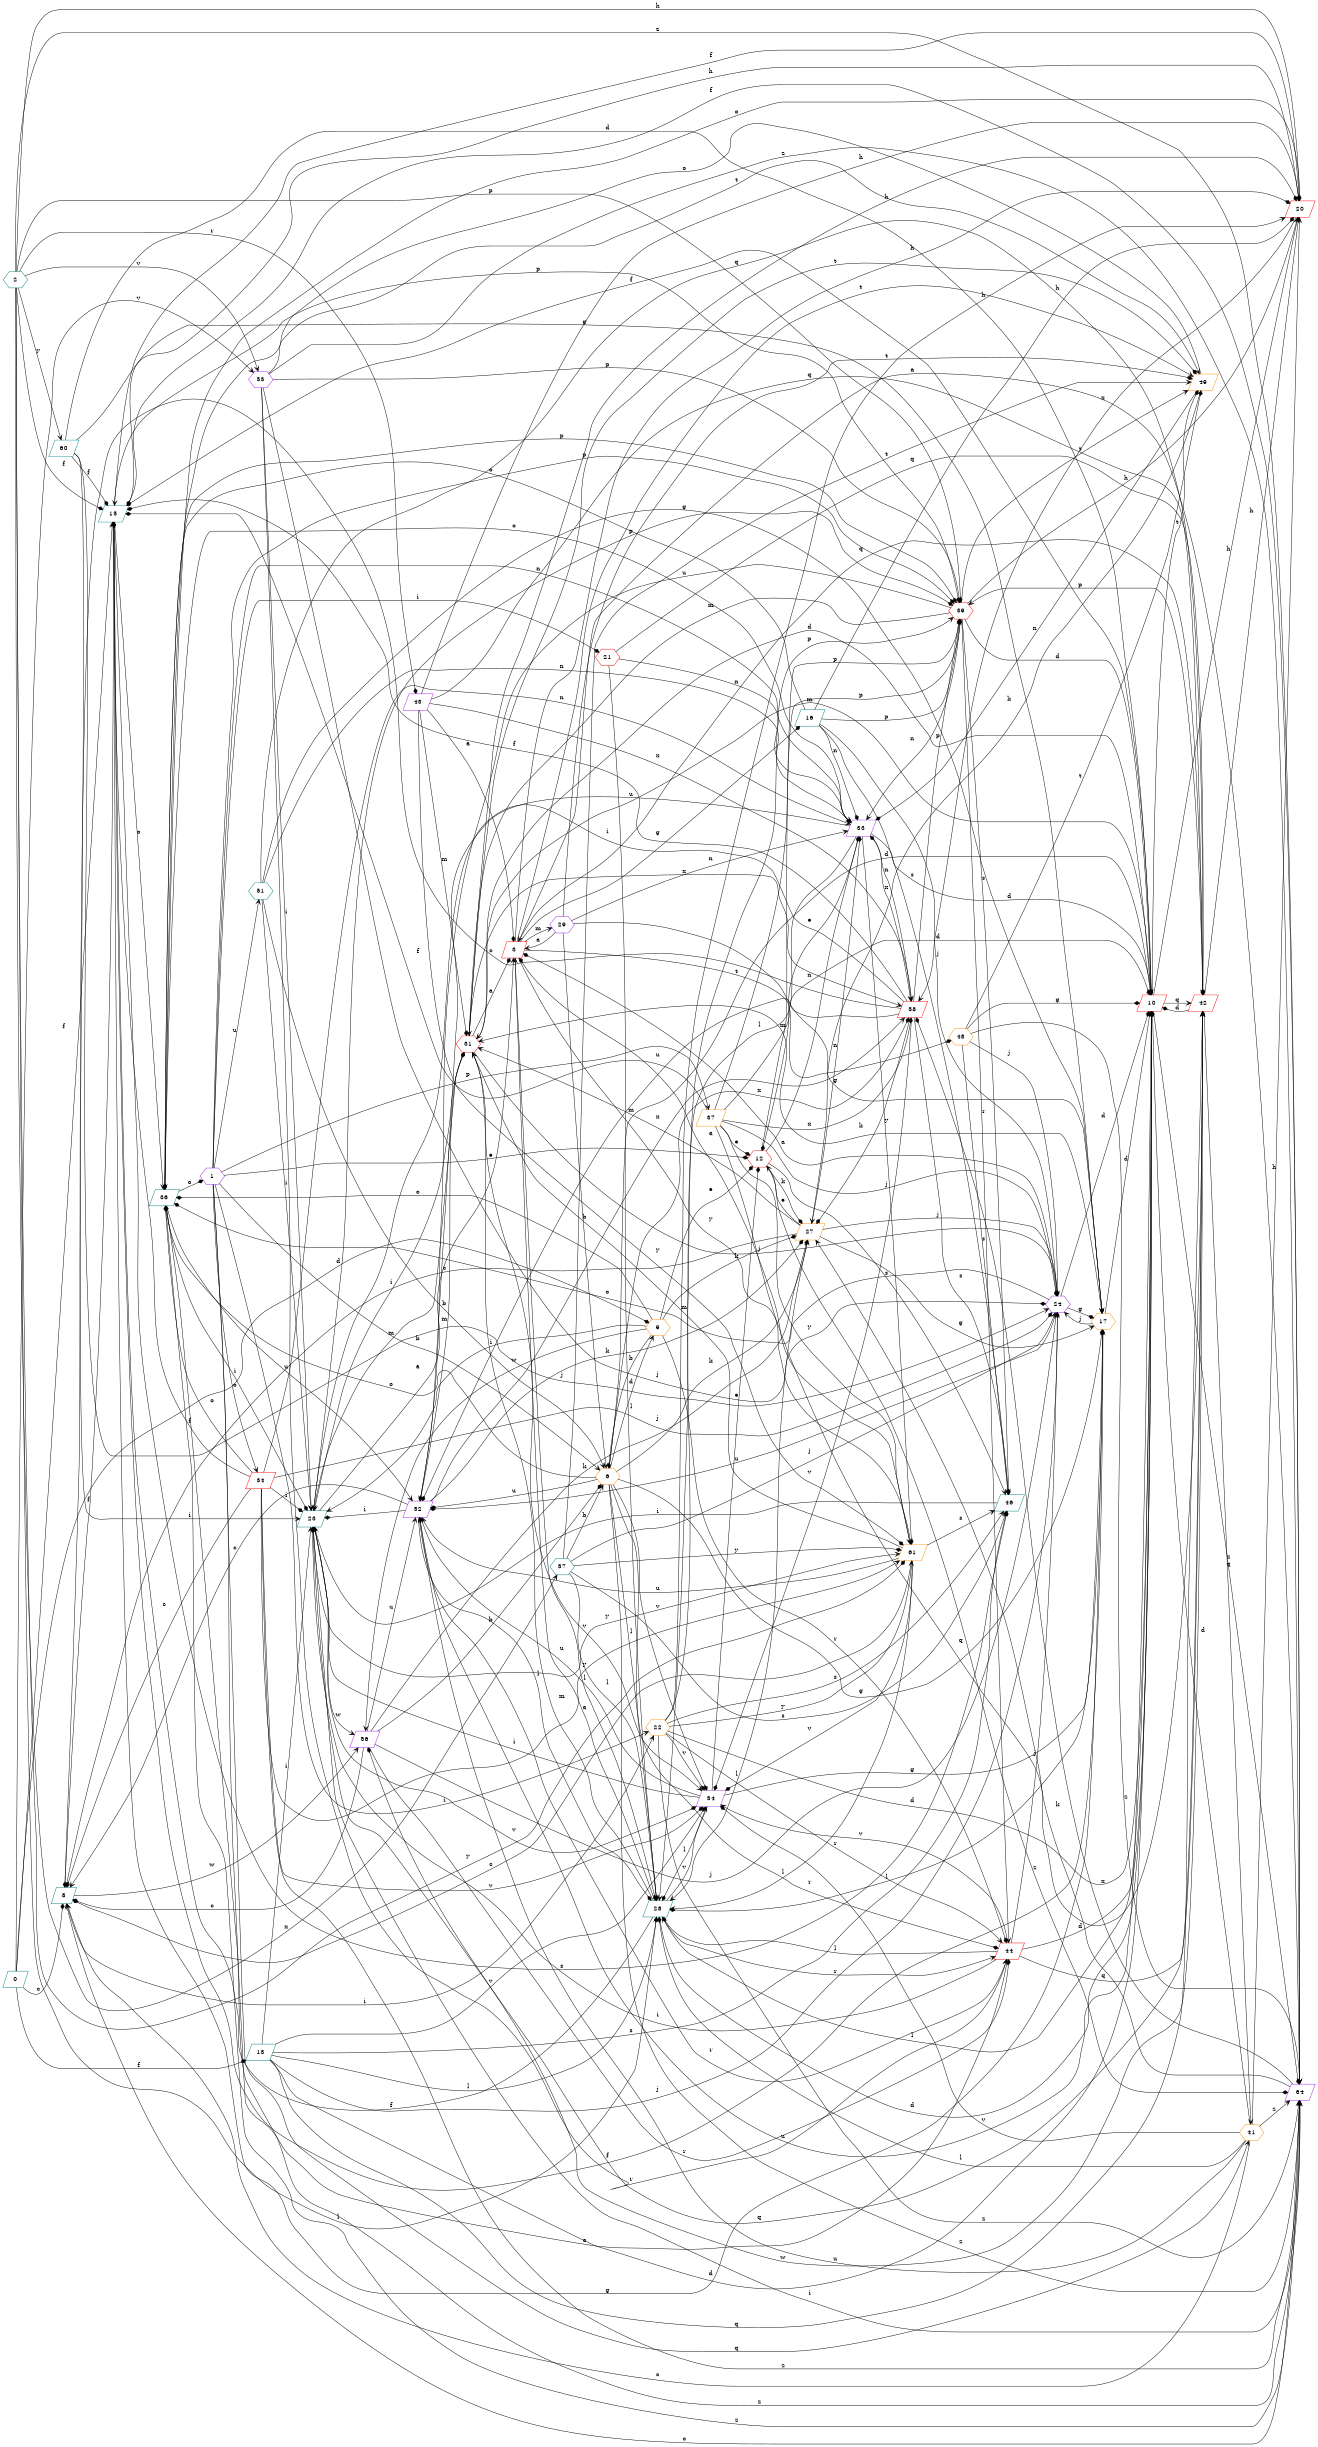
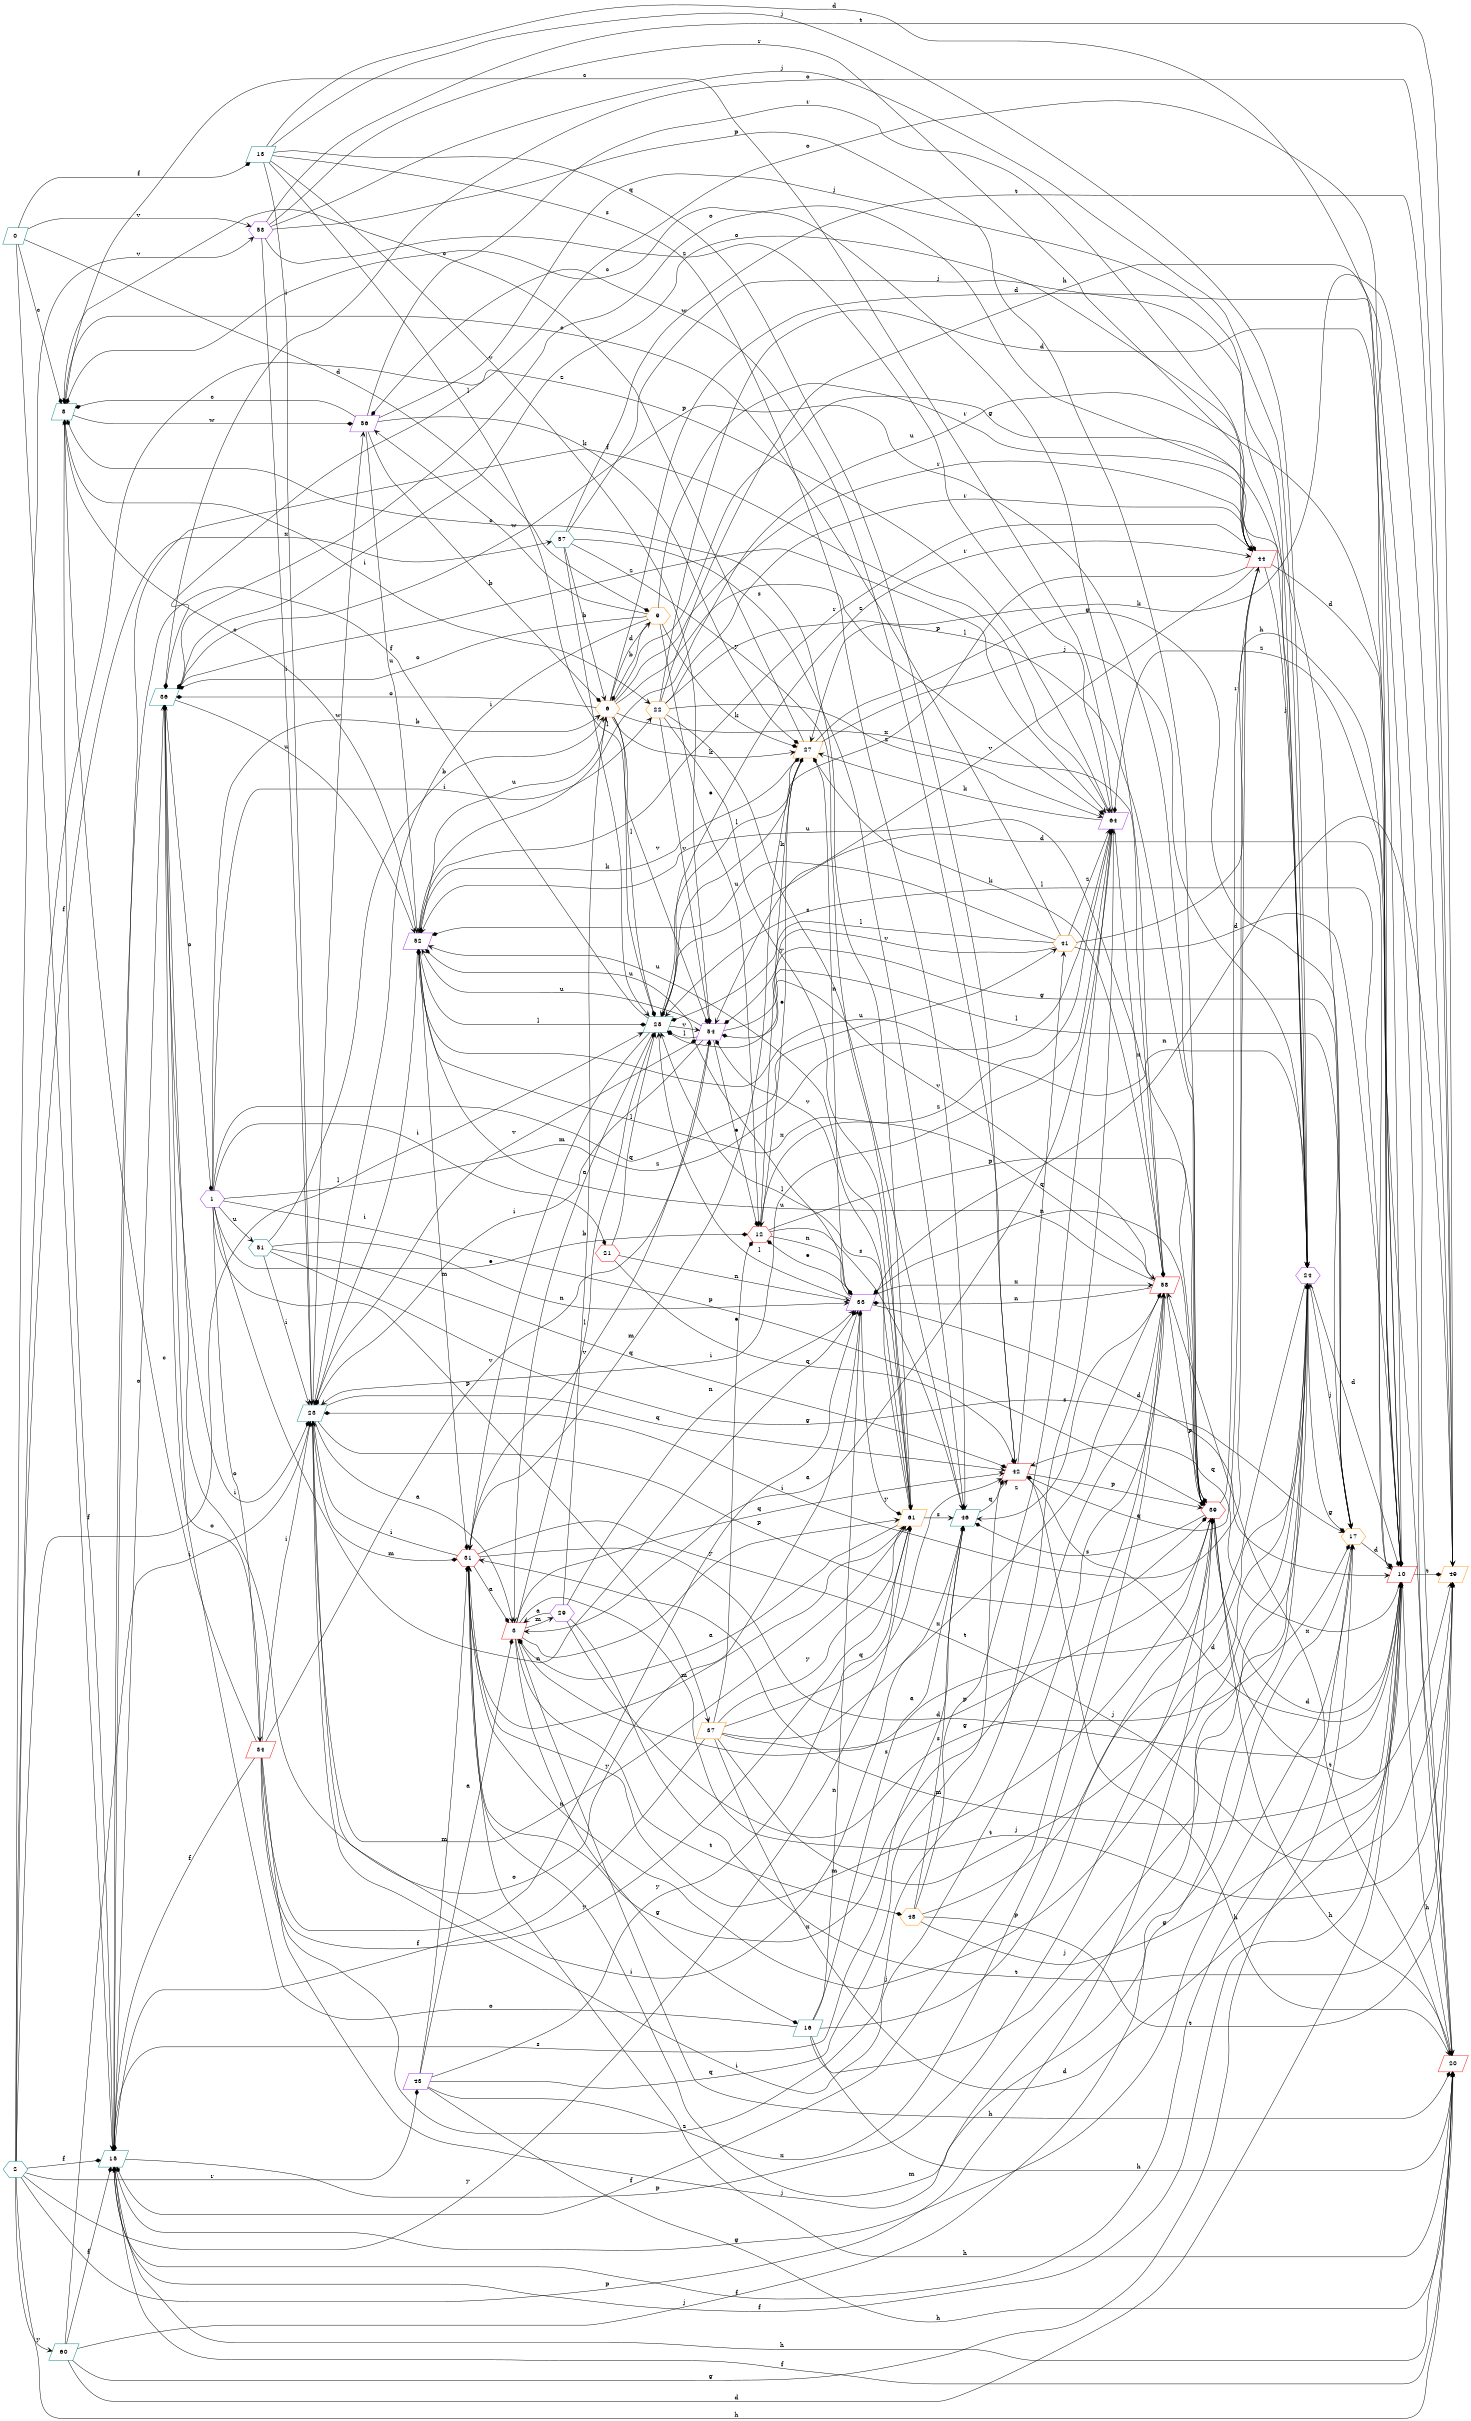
edge "43" -> "61": arrowhead diamond -> vee
edge "46" -> "42": added, label "q"
edge "8" -> "56": arrowhead vee -> diamond
